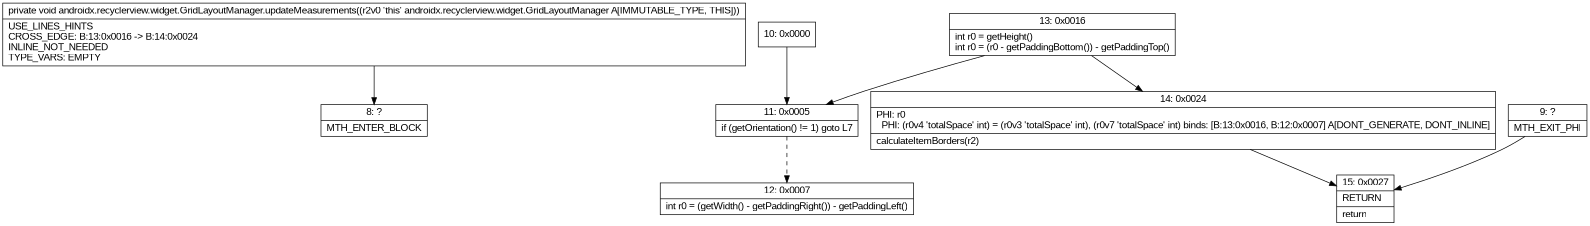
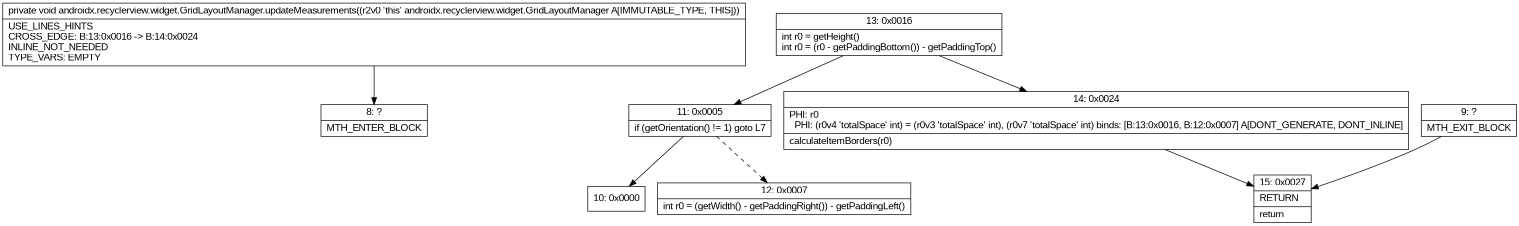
edge "10: 0x0000" -> "11: 0x0005": reversed
node "9: ?": text "MTH_EXIT_PHI" -> "MTH_EXIT_BLOCK"
node "14: 0x0024": text "calculateItemBorders(r2)" -> "calculateItemBorders(r0)"
